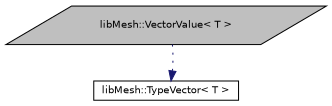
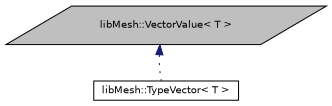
edge "libMesh::VectorValue< T >" -> "libMesh::TypeVector< T >": reversed
